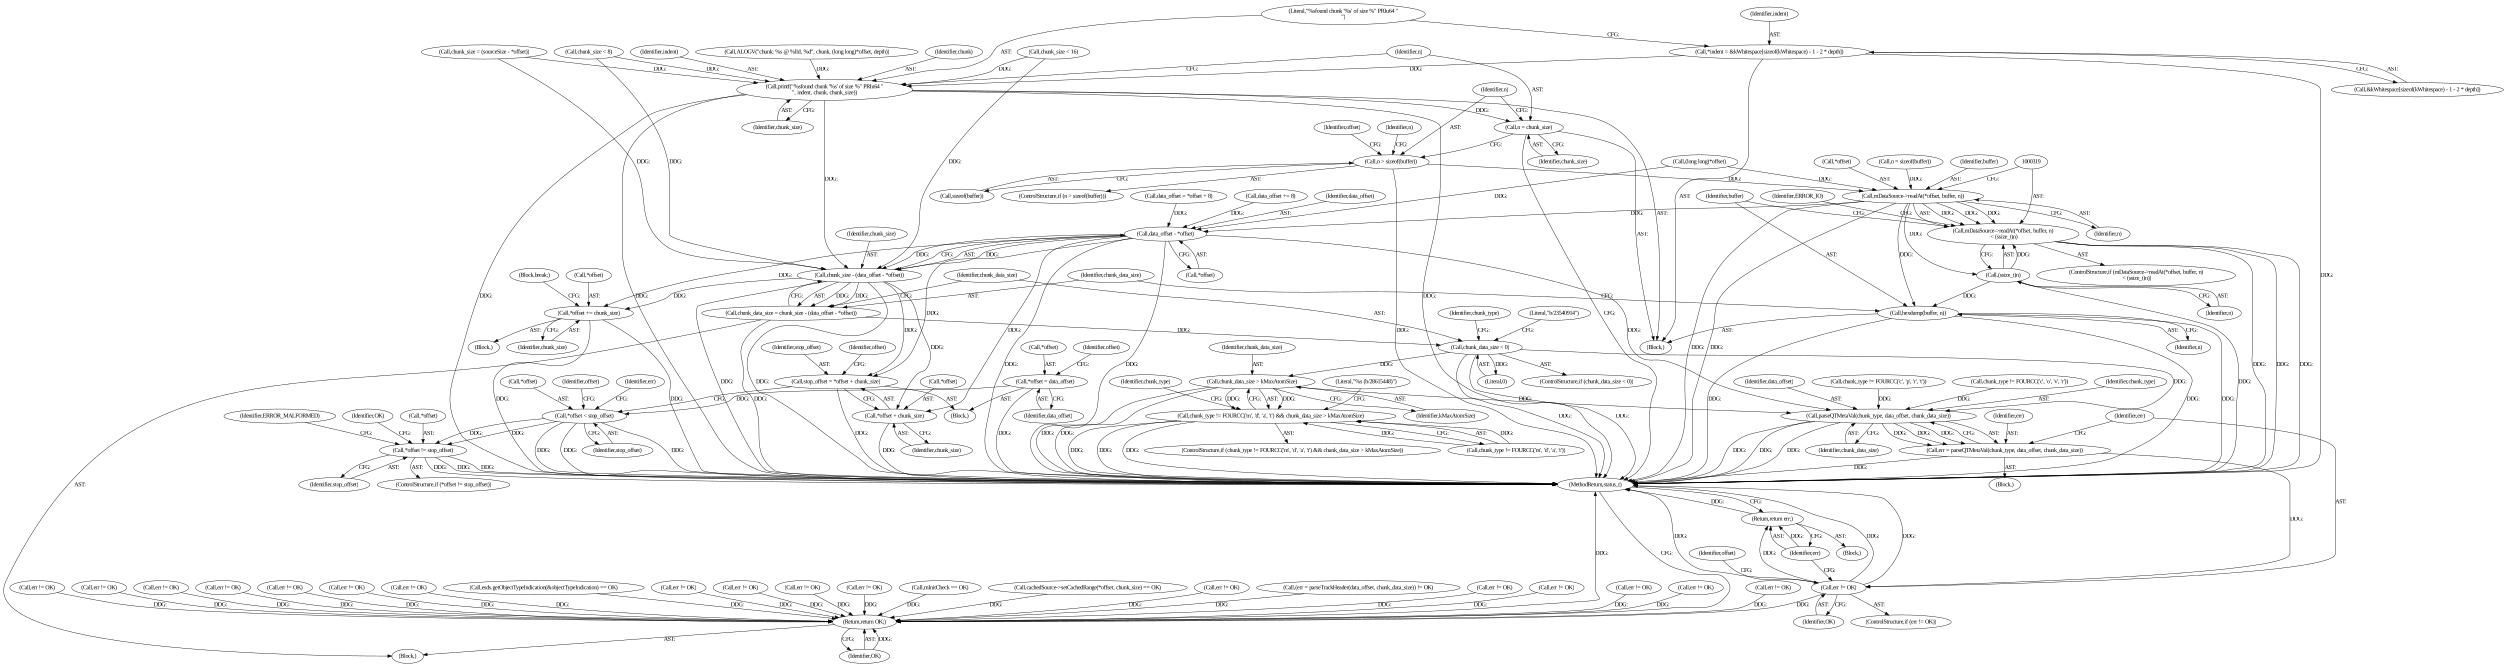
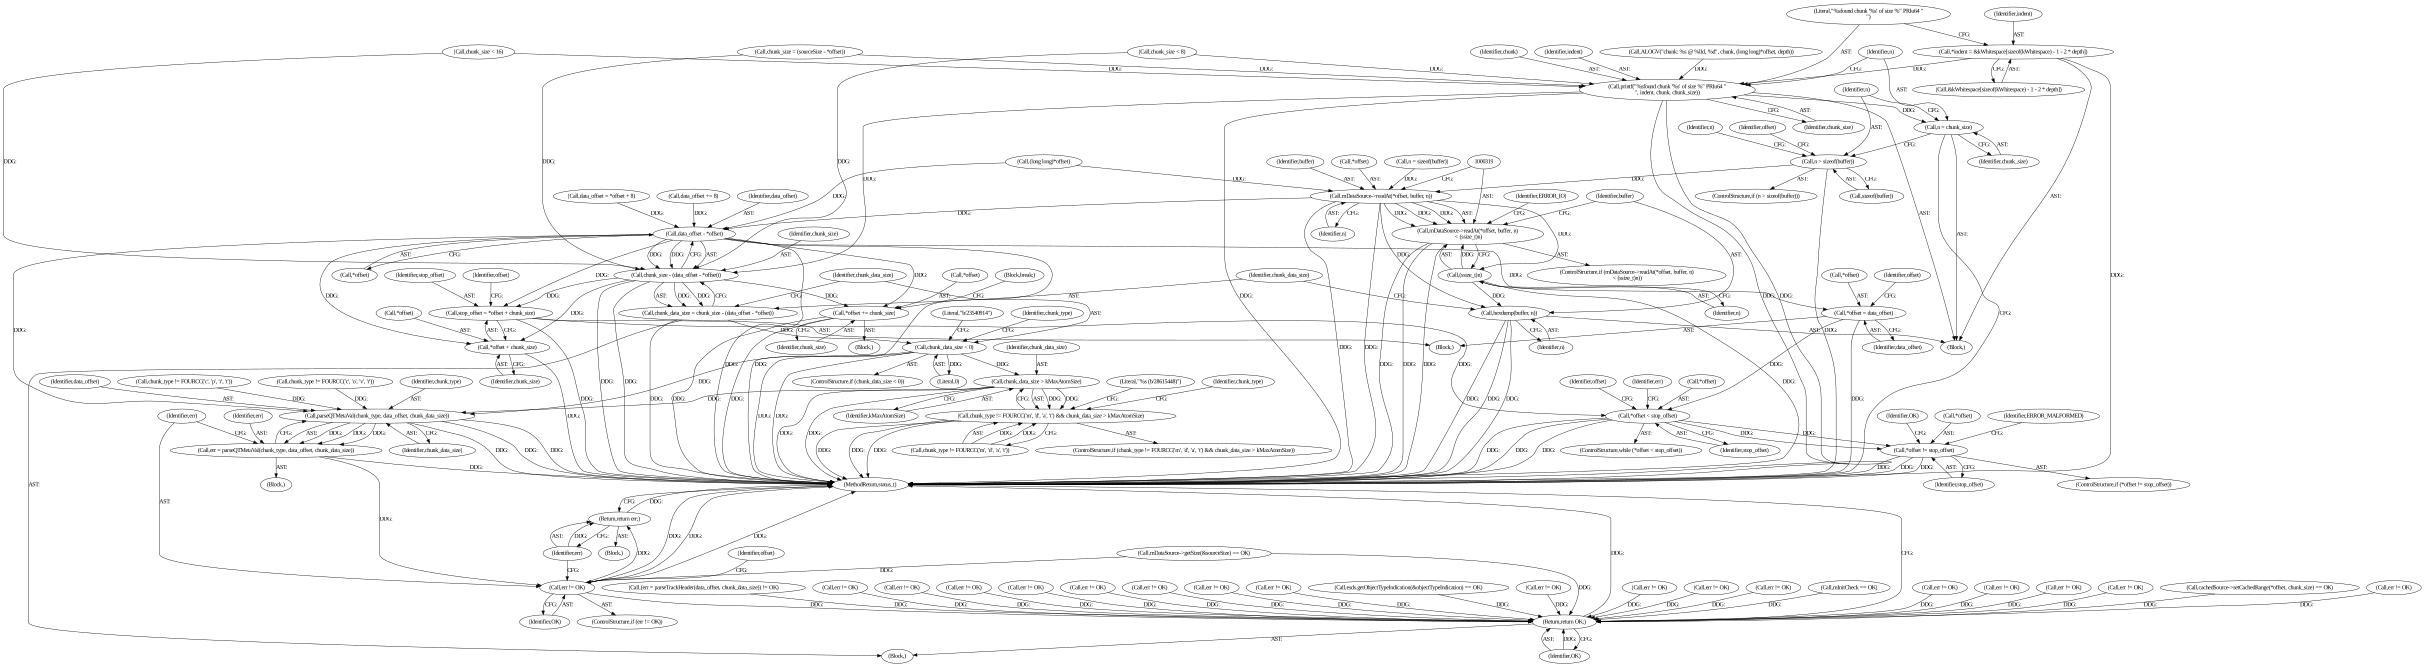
edge "(Call,data_offset - *offset)" -> "(Call,*offset = data_offset)": added, label "DDG:"
edge "(Call,stop_offset = *offset + chunk_size)" -> "(Call,*offset < stop_offset)": label "CFG: " -> "DDG: "
node "(ControlStructure,while (*offset < stop_offset))": added
node "(Call,mDataSource->getSize(&sourceSize) == OK)": added
